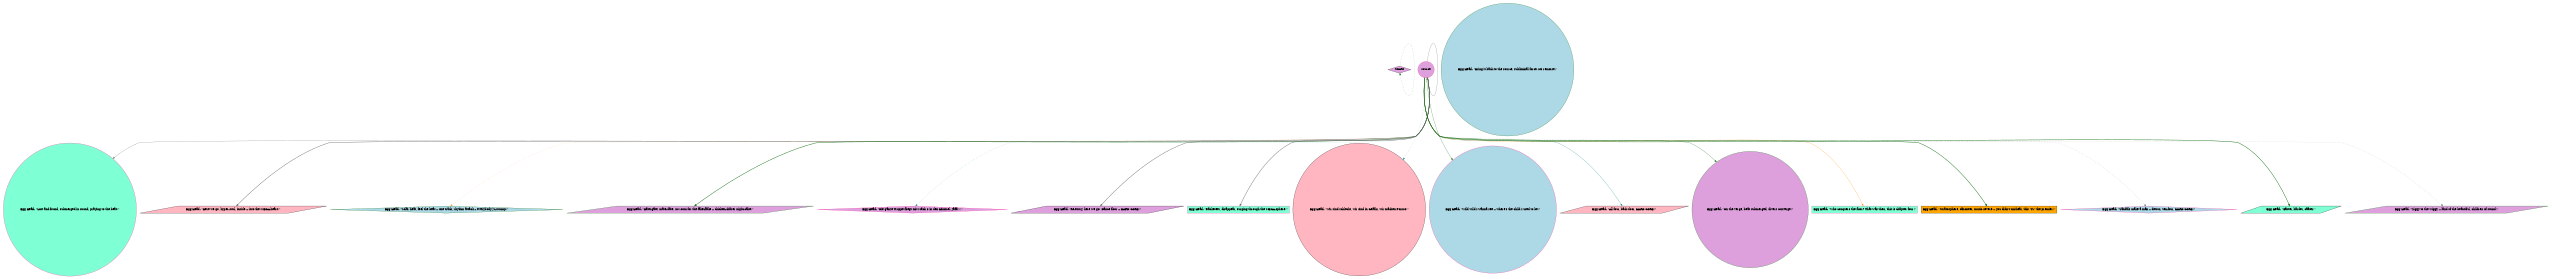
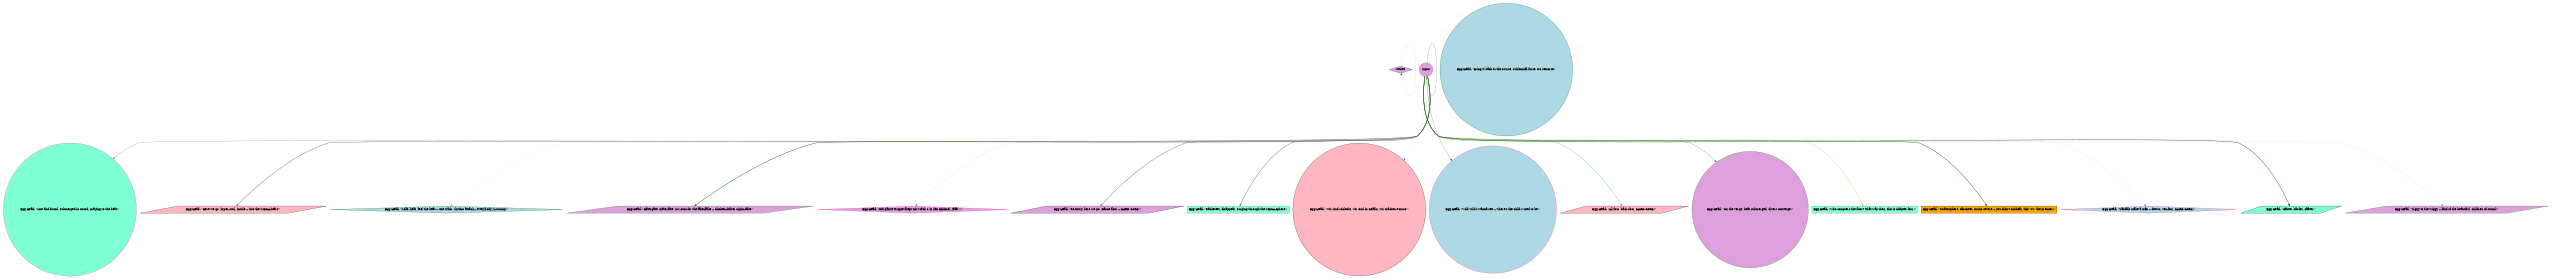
node "source": label "source" -> "input"
